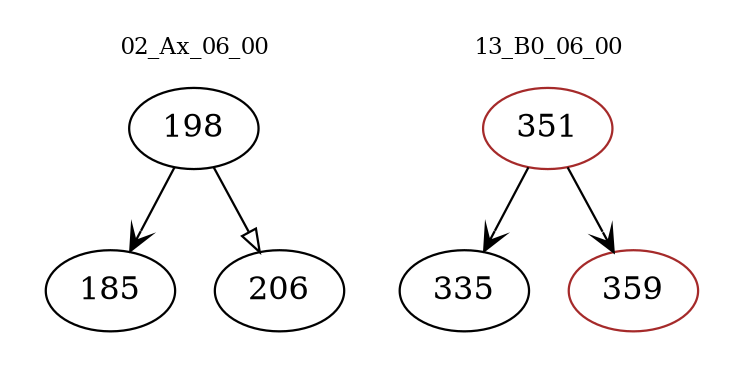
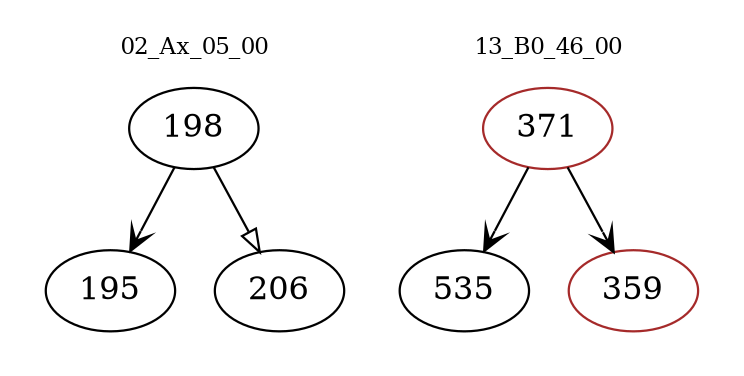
cluster "02_Ax_06_00": label "02_Ax_06_00" -> "02_Ax_05_00"
cluster "13_B0_06_00": label "13_B0_06_00" -> "13_B0_46_00"
node "351": label "351" -> "371"
node "185": label "185" -> "195"
node "335": label "335" -> "535"
